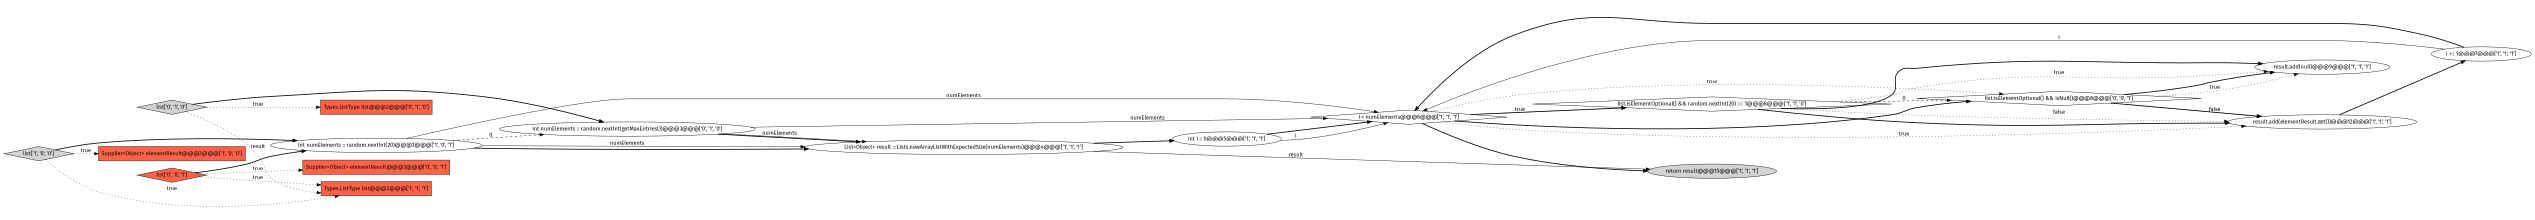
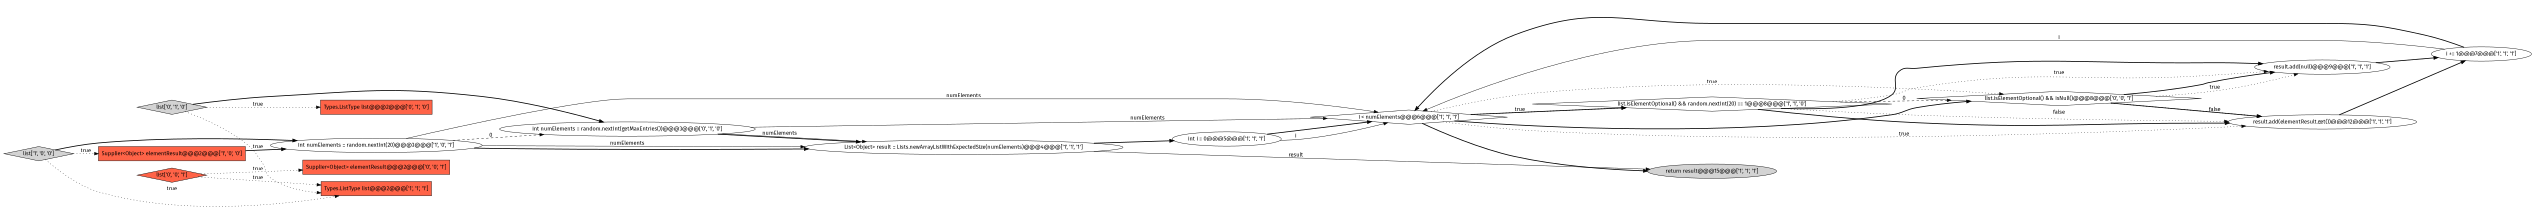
edge "result.add(null)@@@9@@@['1', '1', '1']" -> "i += 1@@@7@@@['1', '1', '1']": added
edge "list['0', '1', '0']" -> "Types.ListType list@@@2@@@['1', '1', '1']": label "result" -> "true"
edge "list['0', '0', '1']" -> "int numElements = random.nextInt(20)@@@3@@@['1', '0', '1']": now "Supplier<Object> elementResult@@@2@@@['1', '0', '0']" -> "int numElements = random.nextInt(20)@@@3@@@['1', '0', '1']"
